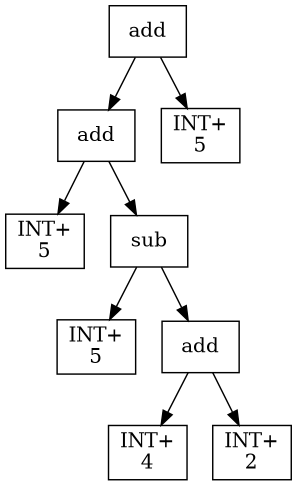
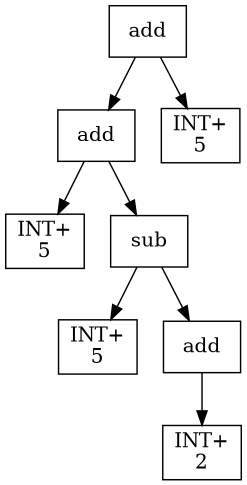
node "INT+ 4": removed
